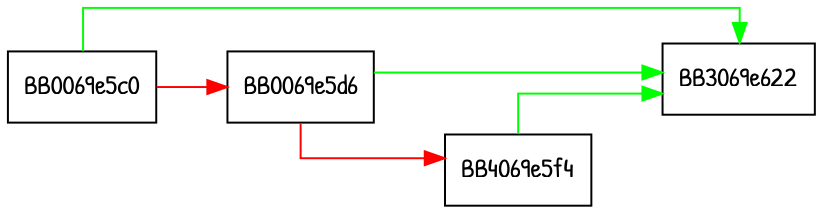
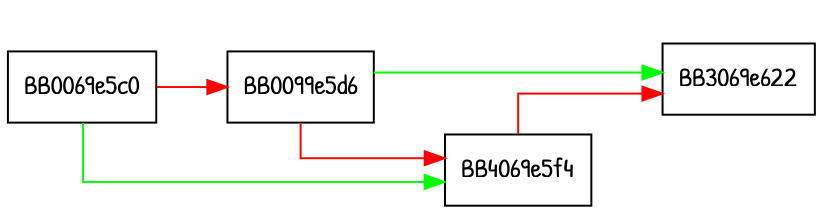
edge "BB0069e5c0" -> "BB3069e622": now "BB0069e5c0" -> "BB4069e5f4"
node "BB0069e5d6": label "BB0069e5d6" -> "BB0099e5d6"
edge "BB4069e5f4" -> "BB3069e622": color green -> red
